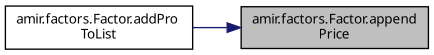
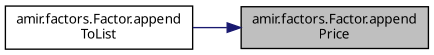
node "amir.factors.Factor.addPro ToList": label "amir.factors.Factor.addPro ToList" -> "amir.factors.Factor.append ToList"
